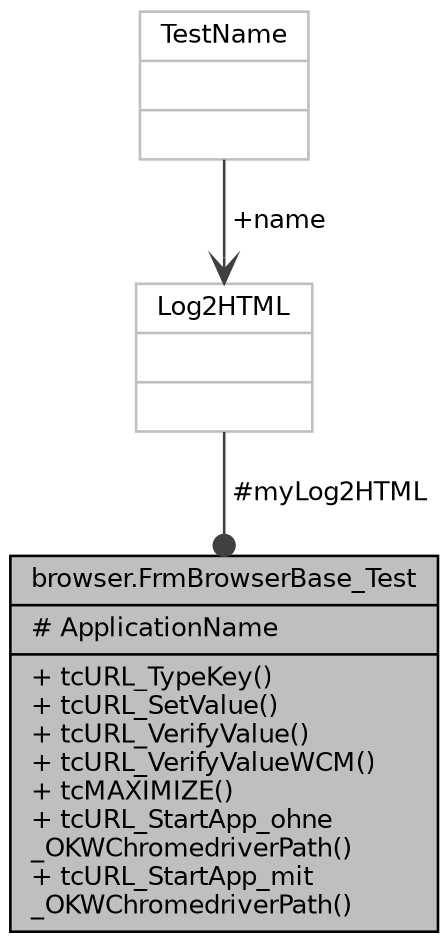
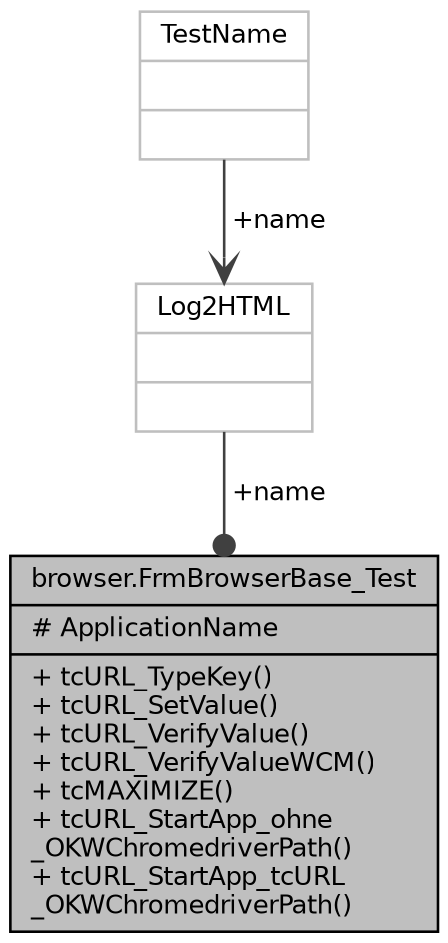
edge "Log2HTML" -> "browser.FrmBrowserBase_Test": label " #myLog2HTML" -> " +name"
node "browser.FrmBrowserBase_Test": text "+ tcURL_StartApp_mit" -> "+ tcURL_StartApp_tcURL"
